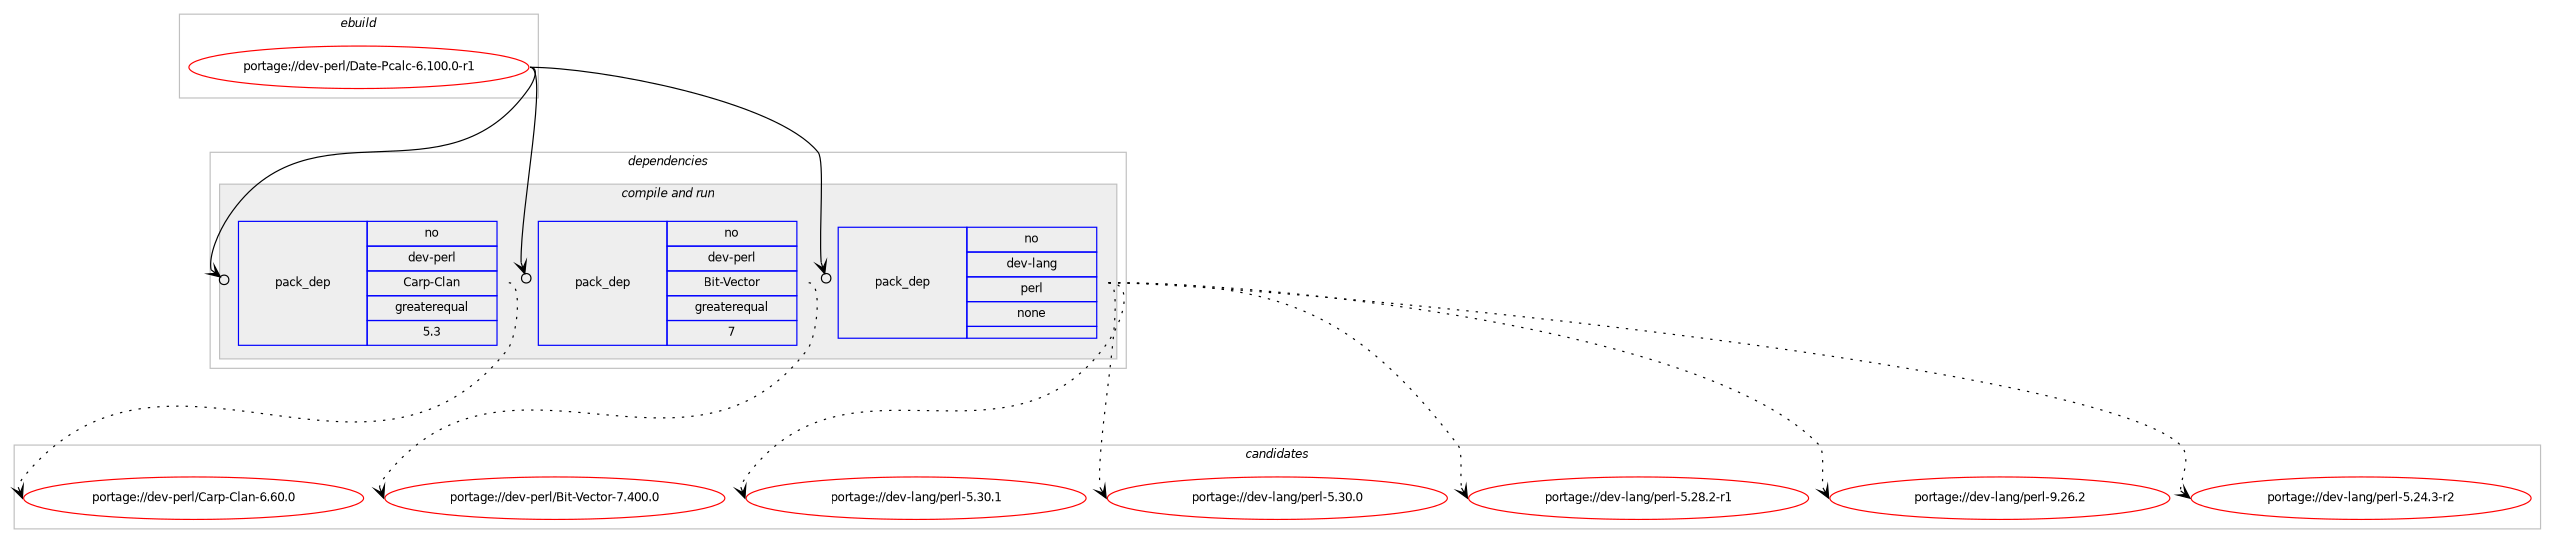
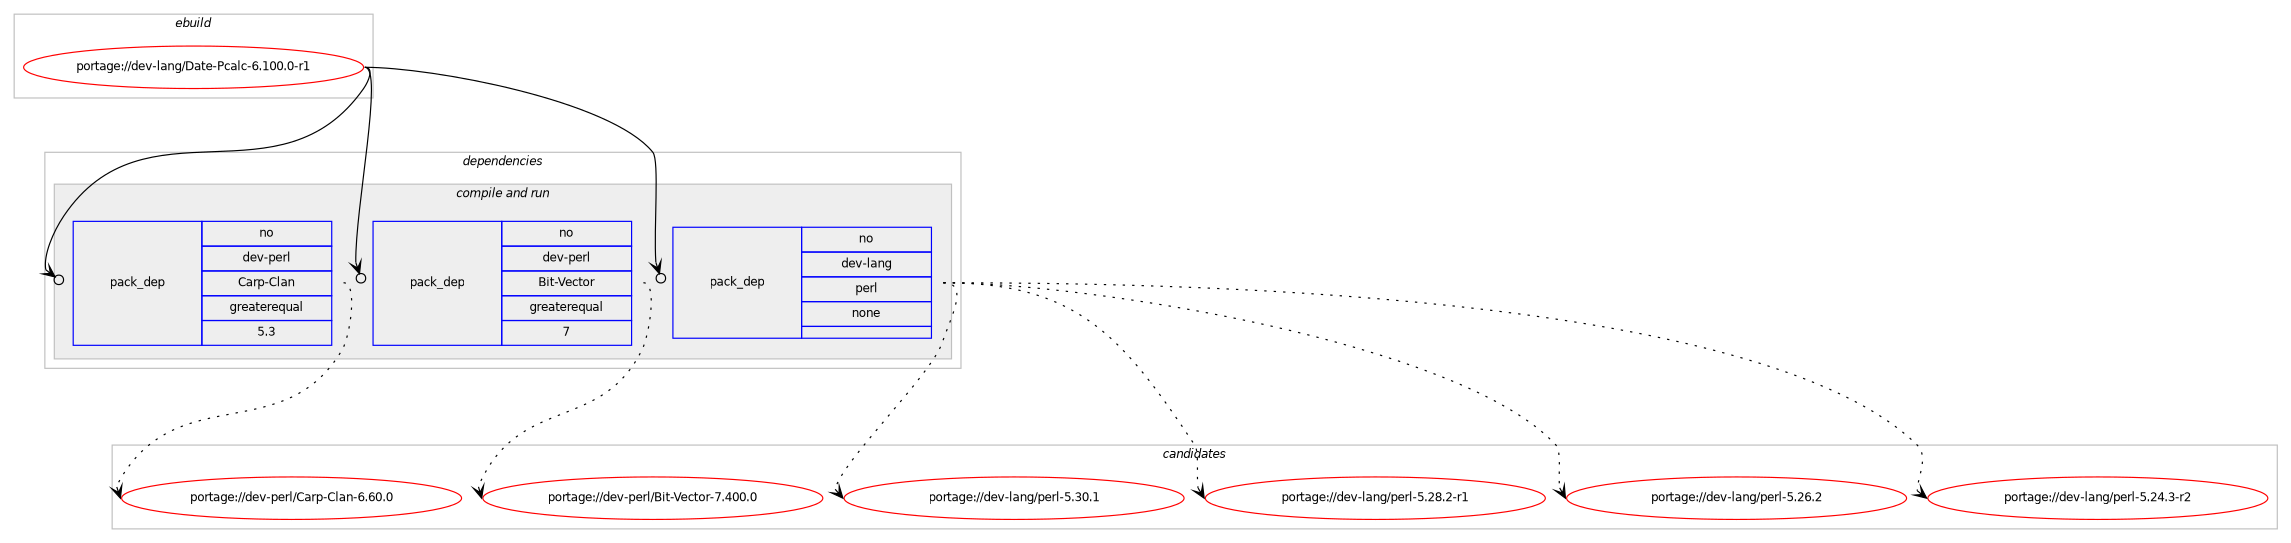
node "portage://dev-perl/Date-Pcalc-6.100.0-r1": label "portage://dev-perl/Date-Pcalc-6.100.0-r1" -> "portage://dev-lang/Date-Pcalc-6.100.0-r1"
node "portage://dev-lang/perl-5.30.0": removed
node "portage://dev-lang/perl-9.26.2": label "portage://dev-lang/perl-9.26.2" -> "portage://dev-lang/perl-5.26.2"
